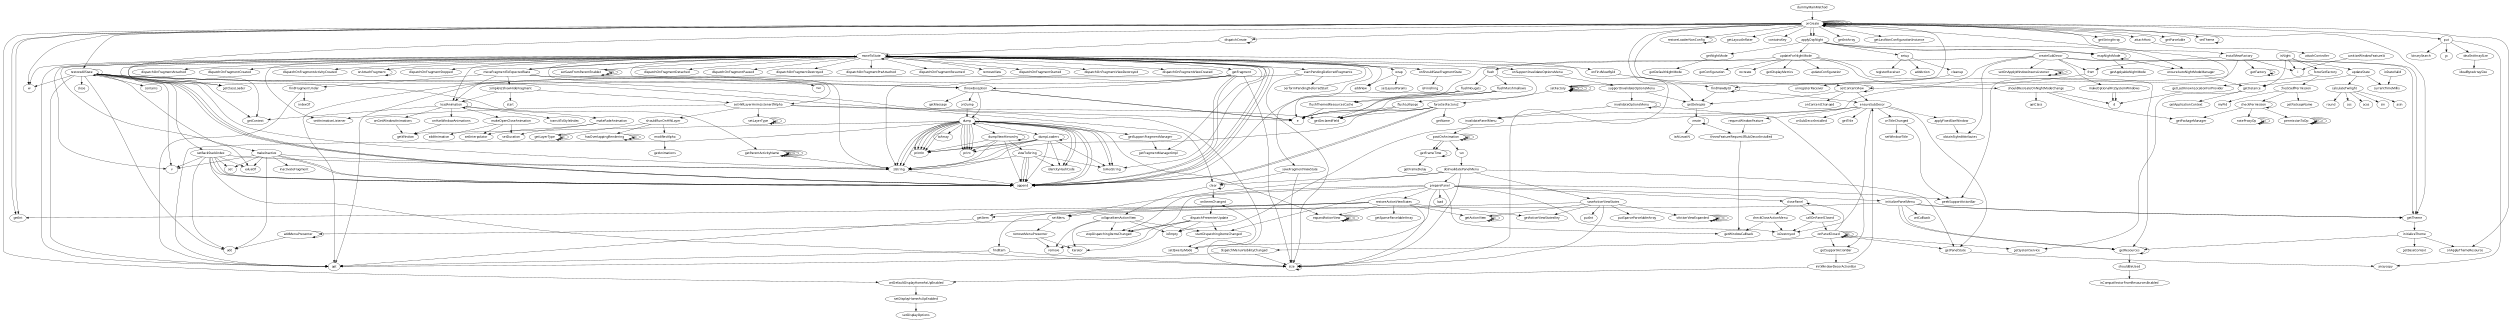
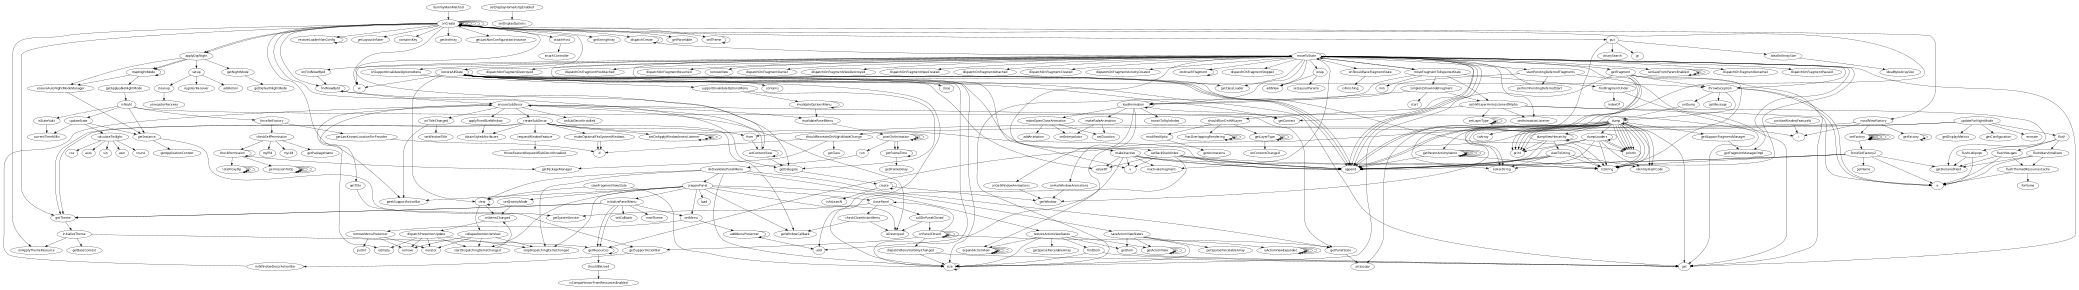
edge "applyDayNight" -> "updateForNightMode": removed
node "updateConfiguration": removed
edge "moveToState" -> "saveFragmentViewState": now "moveToState" -> "inactivateFragment"
edge "restoreAllState" -> "v": removed
edge "getApplyableNightMode" -> "isNight": added
edge "setContentView" -> "onContentChanged": now "getLayerType" -> "onContentChanged"
edge "isNight" -> "isStateValid": added
edge "ensureSubDecor" -> "createSubDecor": added
edge "create" -> "throwFeatureRequestIfSubDecorInstalled": now "create" -> "getWindow"
edge "invalidateOptionsMenu" -> "getSupportActionBar": now "getTitle" -> "getSupportActionBar"
node "myUid": added
node "set": removed
edge "toString" -> "append": now "getParentActivityName" -> "append"
edge "throwFeatureRequestIfSubDecorInstalled" -> "getWindowCallback": now "createSubDecor" -> "getWindowCallback"
node "forName": added
edge "setBackStackIndex" -> "add": removed
edge "saveActionViewStates" -> "putInt": now "removeMenuPresenter" -> "putInt"
node "getInt": removed
node "newTheme": added
node "getActionViewStatesKey": removed
edge "collapseItemActionView" -> "isEmpty": removed
edge "startDispatchingItemsChanged" -> "setQwertyMode": now "startDispatchingItemsChanged" -> "onItemsChanged"
edge "onPanelClosed" -> "getSystemService": now "closePanel" -> "getSystemService"
node "setDefaultDisplayHomeAsUpEnabled": removed
